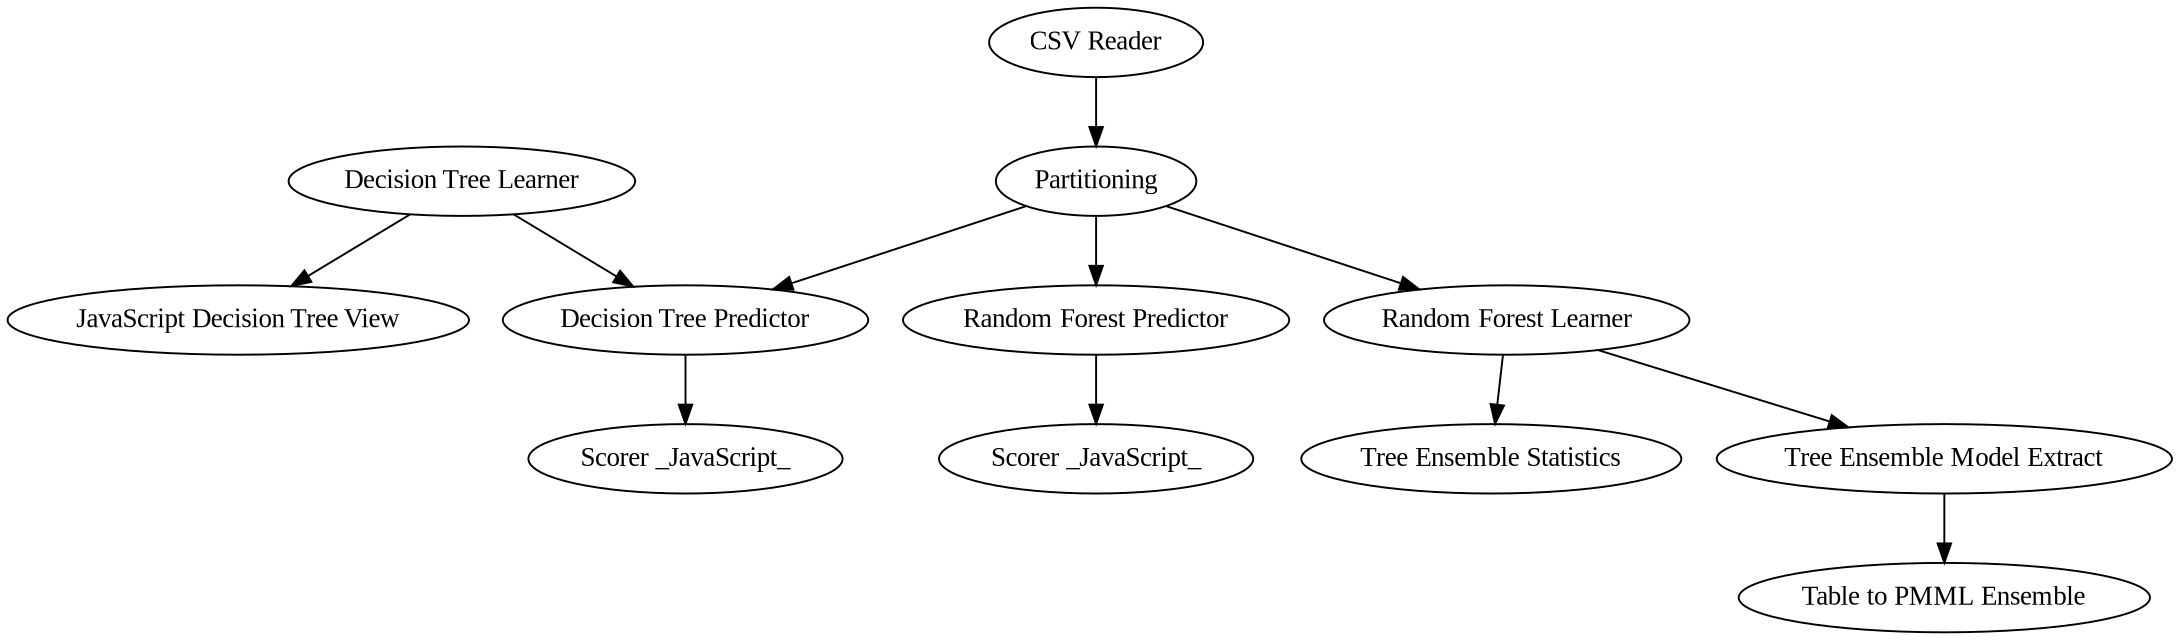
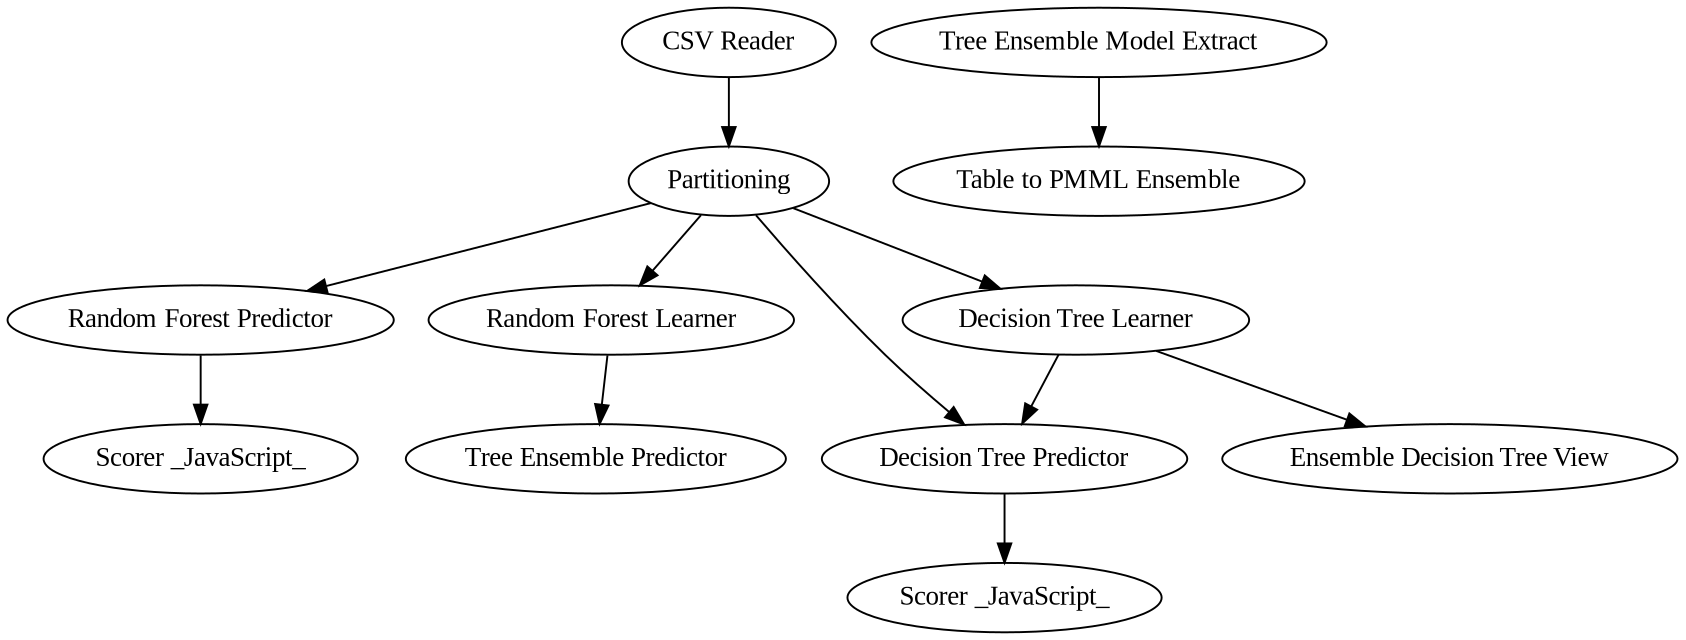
edge "Partitioning" -> "Decision Tree Learner": added
node "JavaScript Decision Tree View": label "JavaScript Decision Tree View" -> "Ensemble Decision Tree View"
edge "Random Forest Learner" -> "Tree Ensemble Model Extract": removed
node "Tree Ensemble Statistics": label "Tree Ensemble Statistics" -> "Tree Ensemble Predictor"
